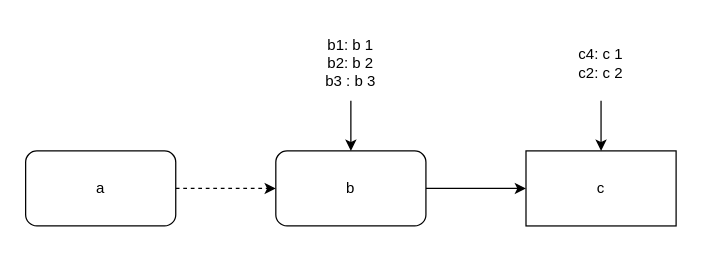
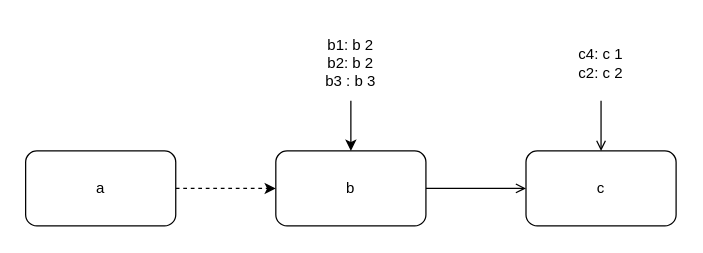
node "b1: b 1 b2: b 2 b3 : b 3": label "b1: b 1 b2: b 2 b3 : b 3" -> "b1: b 2 b2: b 2 b3 : b 3"
edge "c4: c 1 c2: c 2" -> "c": arrowhead classic -> open
edge "b" -> "c": arrowhead classic -> open
node "c": shape rectangle -> rounded rectangle
